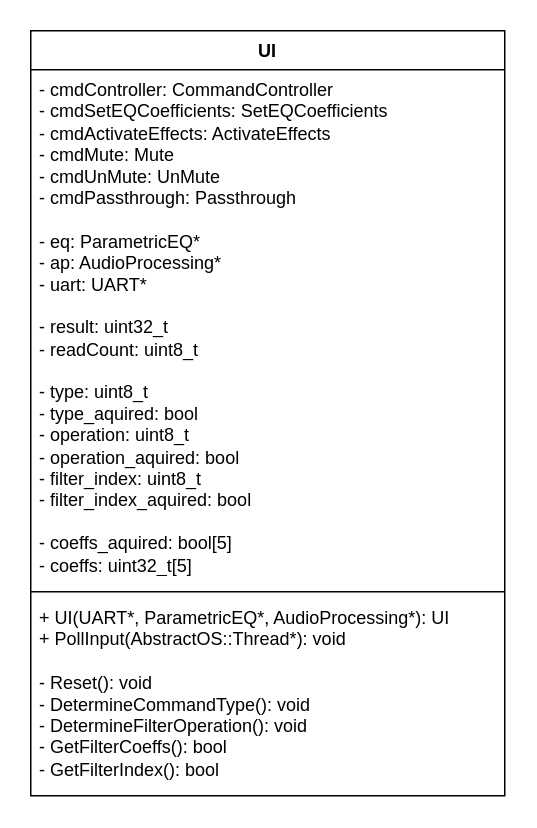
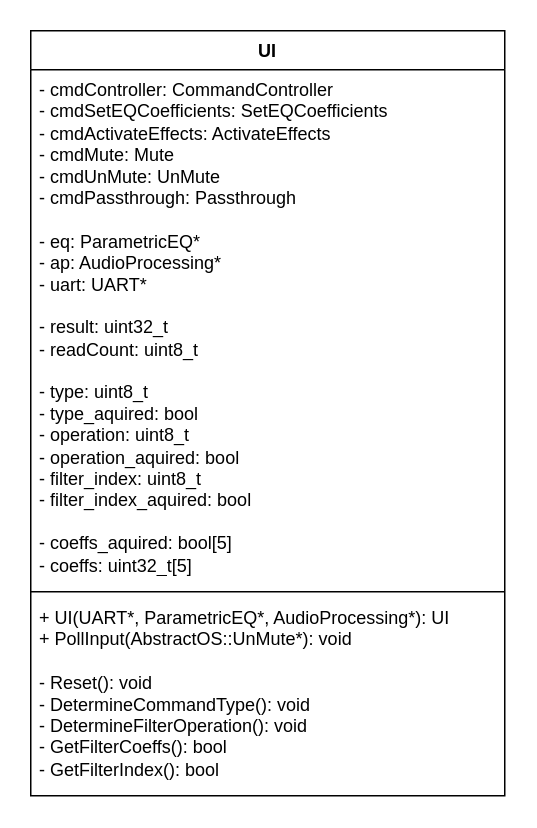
node "+ UI(UART*, ParametricEQ*, AudioProcessing*): UI + PollInput(AbstractOS::Thread*): void - Reset(): void - DetermineCommandType(): void - DetermineFilterOperation(): void - GetFilterCoeffs(): bool - GetFilterIndex(): bool": label "+ UI(UART*, ParametricEQ*, AudioProcessing*): UI + PollInput(AbstractOS::Thread*): void - Reset(): void - DetermineCommandType(): void - DetermineFilterOperation(): void - GetFilterCoeffs(): bool - GetFilterIndex(): bool" -> "+ UI(UART*, ParametricEQ*, AudioProcessing*): UI + PollInput(AbstractOS::UnMute*): void - Reset(): void - DetermineCommandType(): void - DetermineFilterOperation(): void - GetFilterCoeffs(): bool - GetFilterIndex(): bool"
